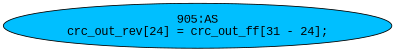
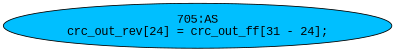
node "905:AS crc_out_rev[24] = crc_out_ff[31 - 24];": label "905:AS crc_out_rev[24] = crc_out_ff[31 - 24];" -> "705:AS crc_out_rev[24] = crc_out_ff[31 - 24];"
